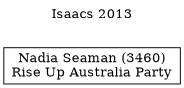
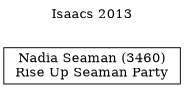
node "Nadia Seaman (3460) Rise Up Australia Party": label "Nadia Seaman (3460) Rise Up Australia Party" -> "Nadia Seaman (3460) Rise Up Seaman Party"
